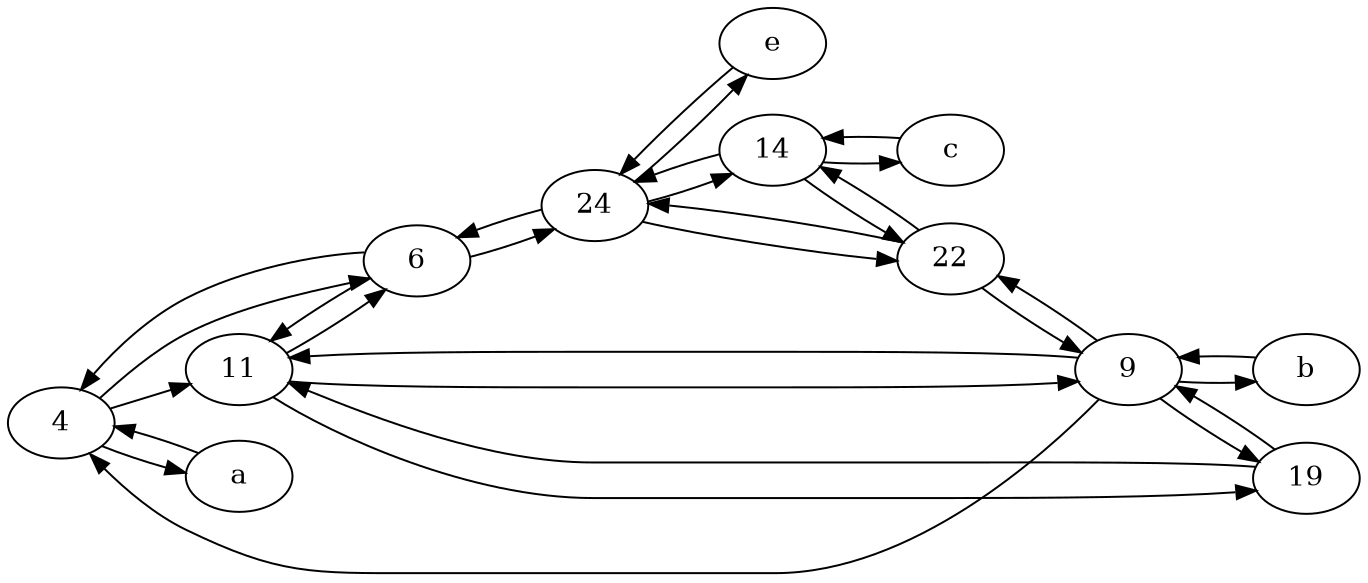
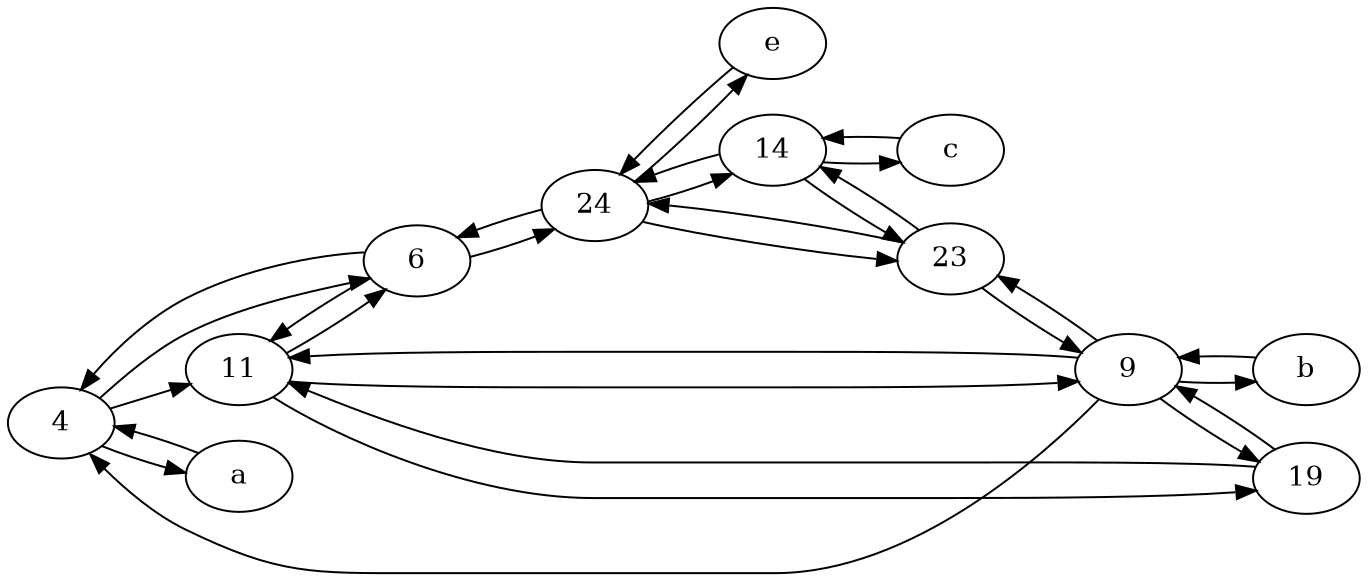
node "22": label "22" -> "23"
